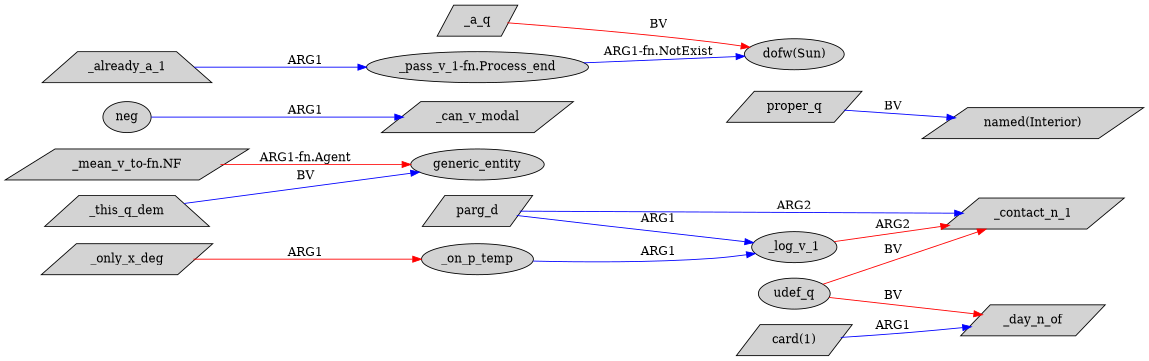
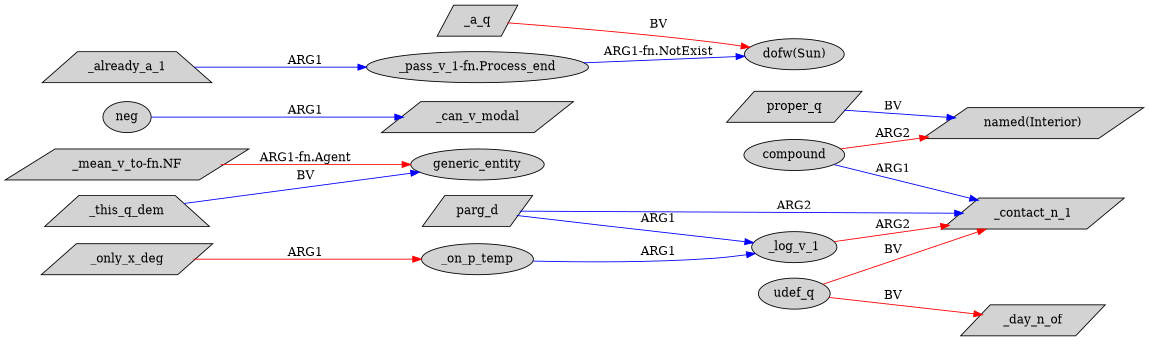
node "compound": added
node "card(1)": removed
